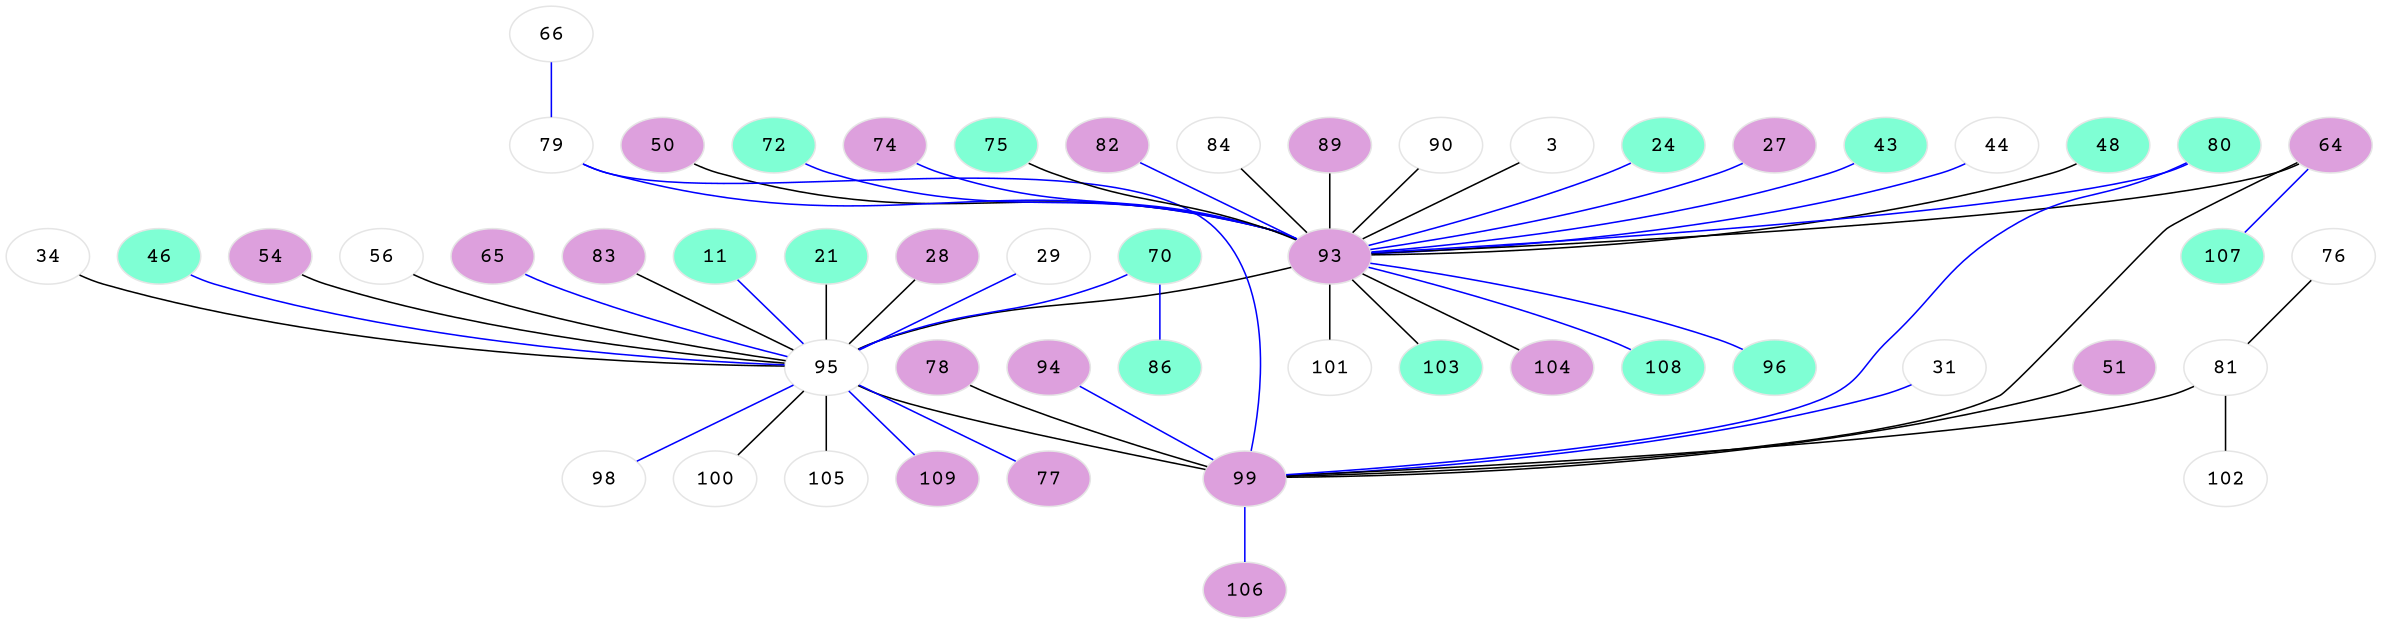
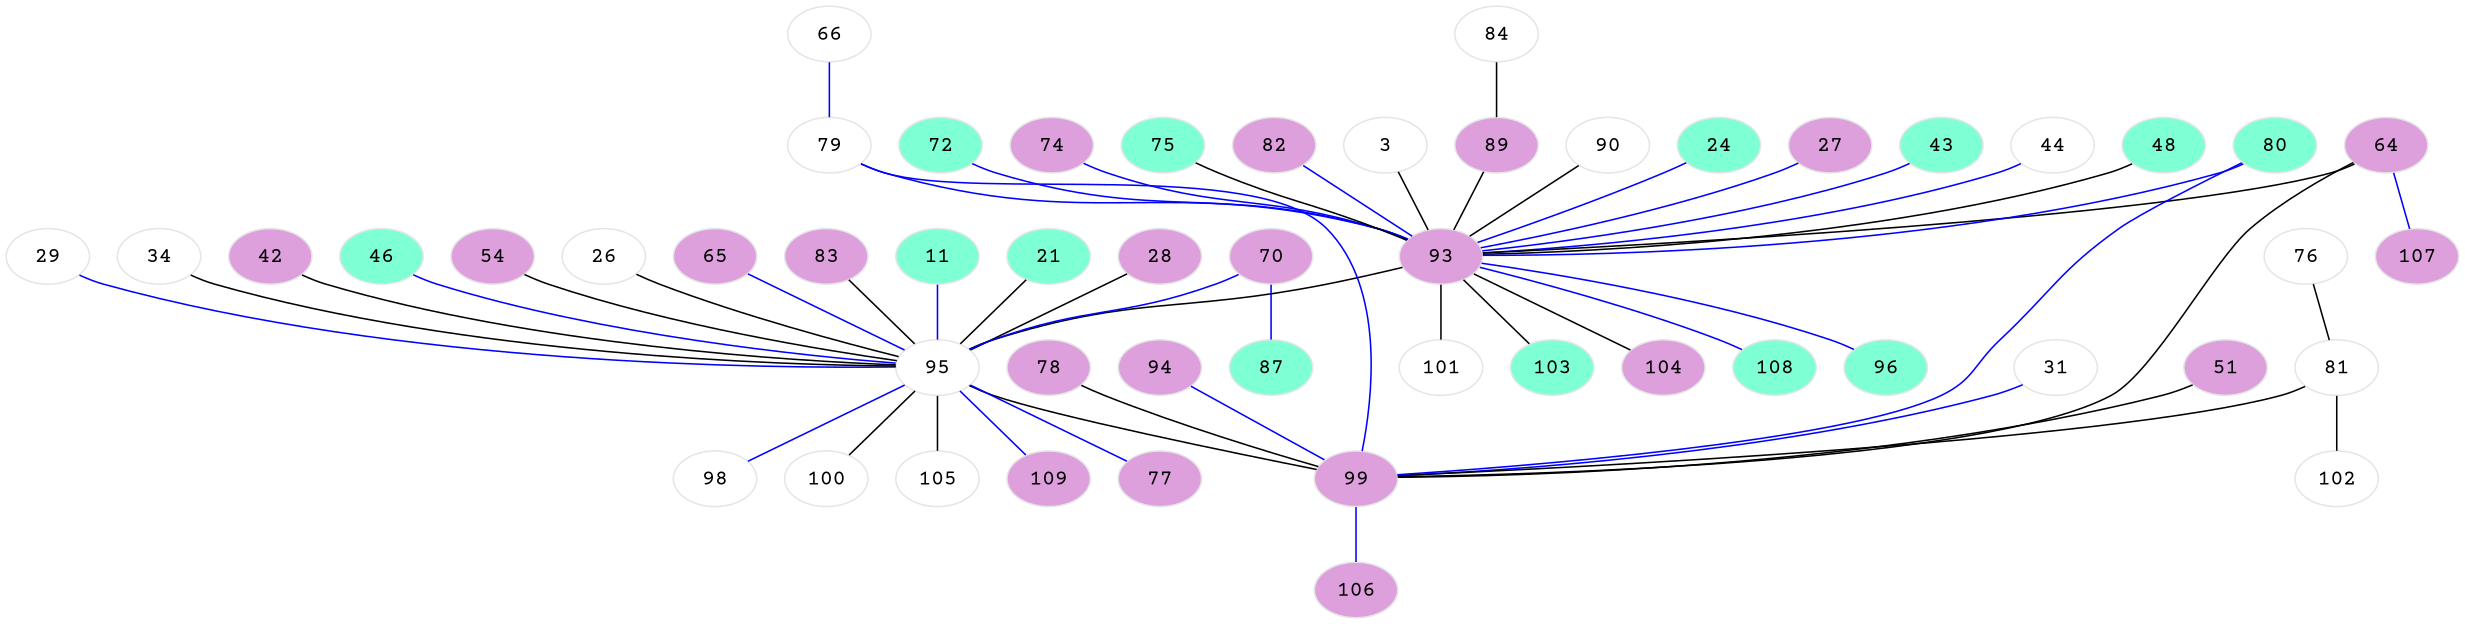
node "50": removed
edge "84" -- "93": now "84" -- "89"
node "42": added
node "56": label "56" -> "26"
node "70": fillcolor aquamarine -> plum
node "107": fillcolor aquamarine -> plum
node "86": label "86" -> "87"
